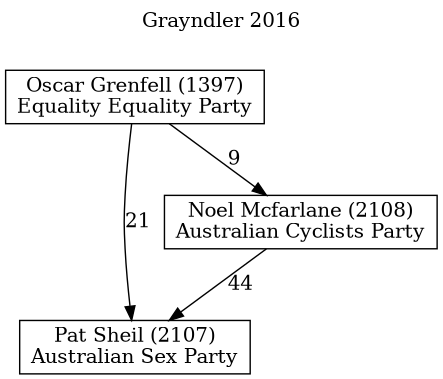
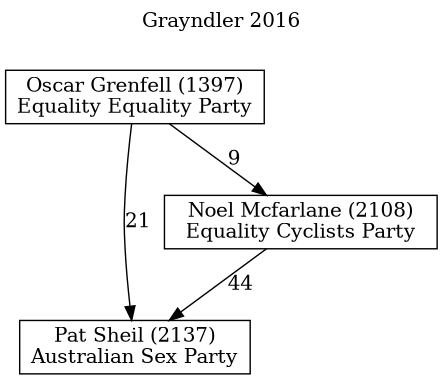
node "Noel Mcfarlane (2108) Australian Cyclists Party": label "Noel Mcfarlane (2108) Australian Cyclists Party" -> "Noel Mcfarlane (2108) Equality Cyclists Party"
node "Pat Sheil (2107) Australian Sex Party": label "Pat Sheil (2107) Australian Sex Party" -> "Pat Sheil (2137) Australian Sex Party"
